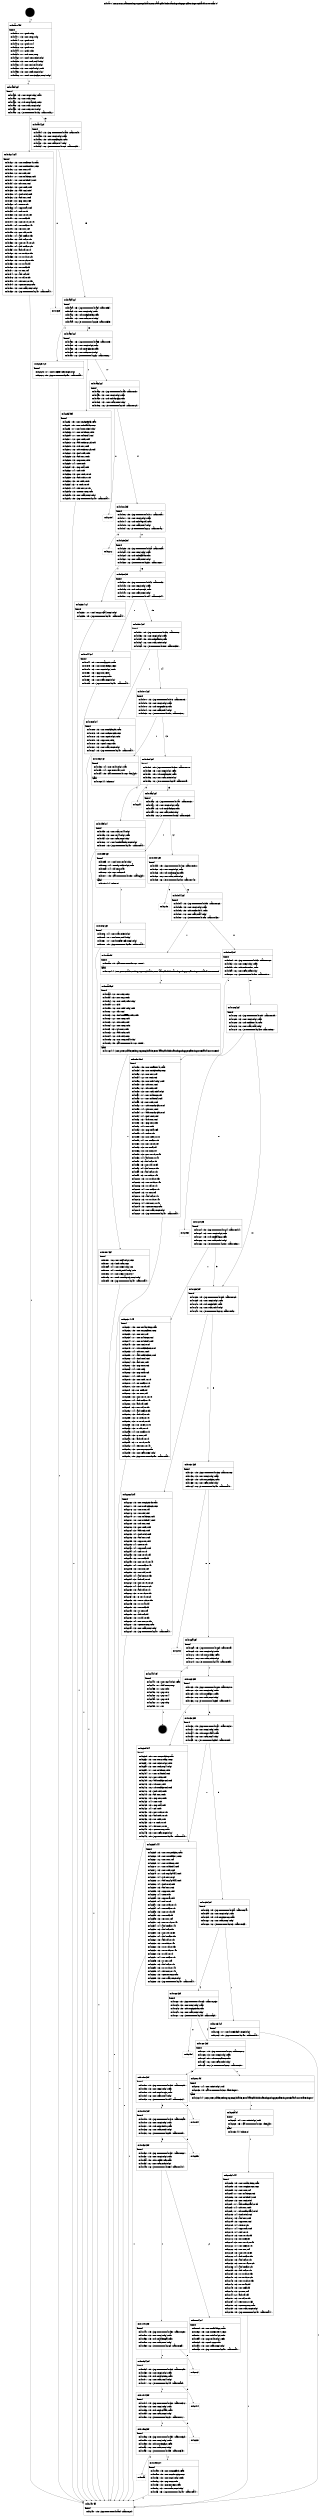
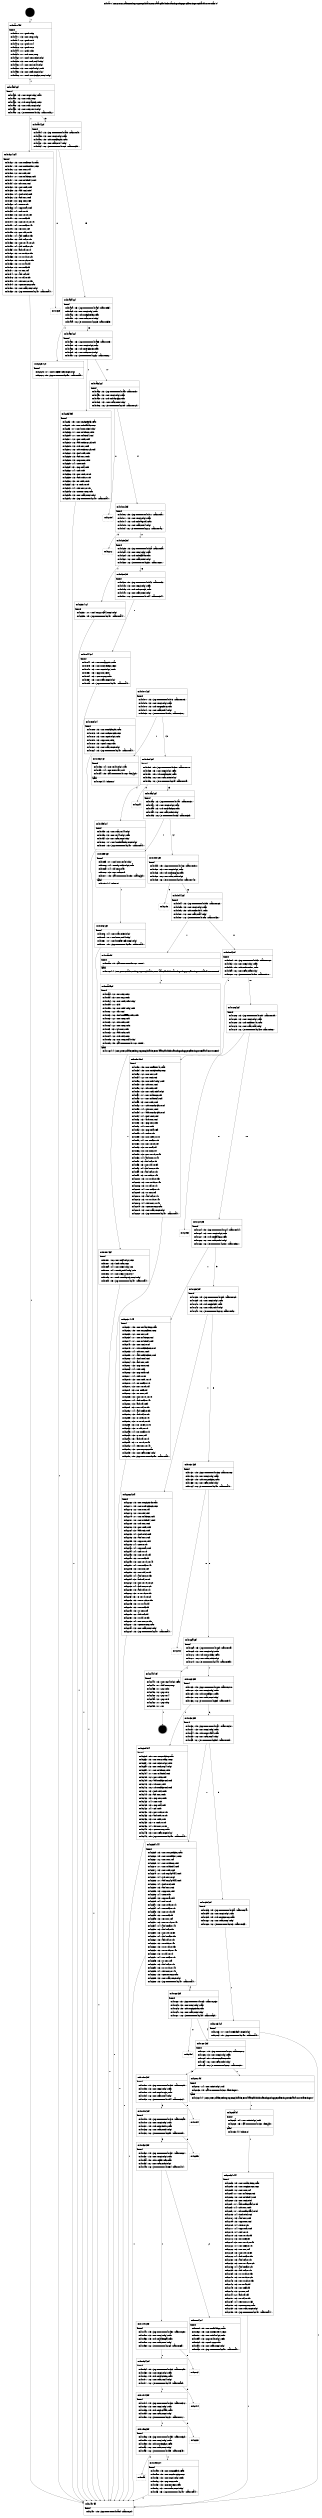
edge "0x401a70 [45]" -> "0x401a9d [23]": reversed
node "0x401b57 [25]": removed
edge "0x401c06 [25]" -> "0x401c38 [25]": now "0x401c06 [25]" -> "0x401c1f [25]"
edge "0x401cb5 [25]" -> "0x401cce [25]": now "0x40235d [144]" -> "0x401cce [25]"
